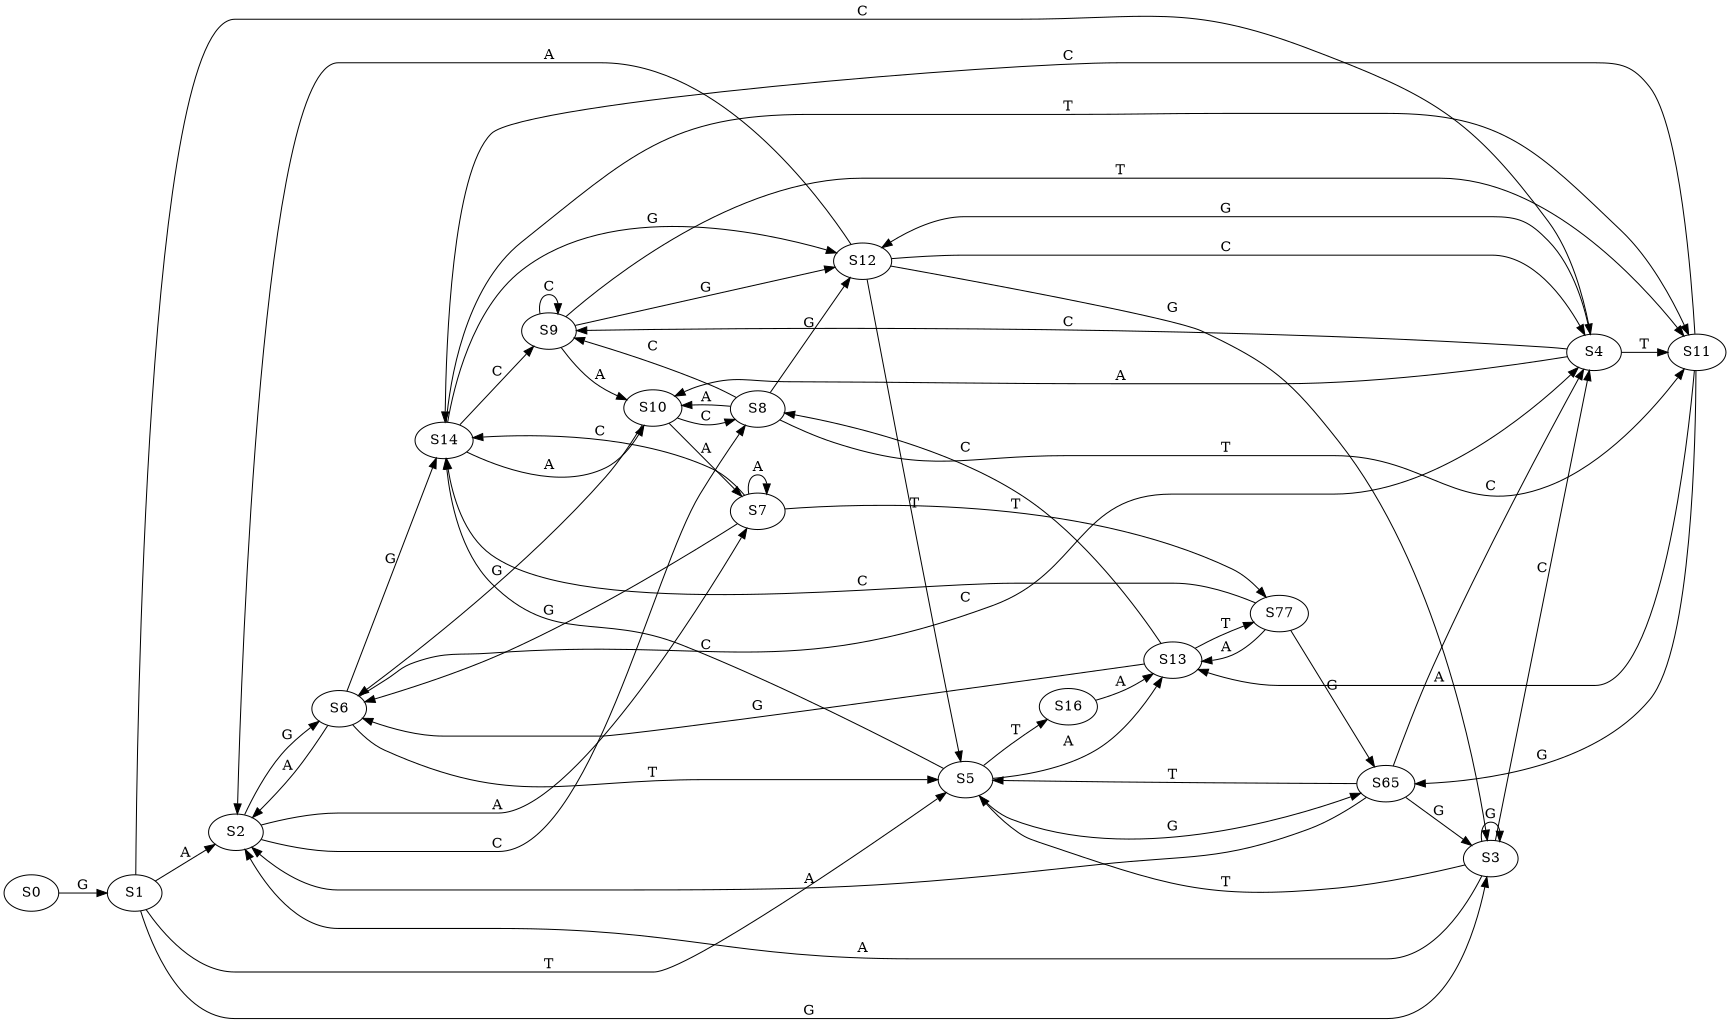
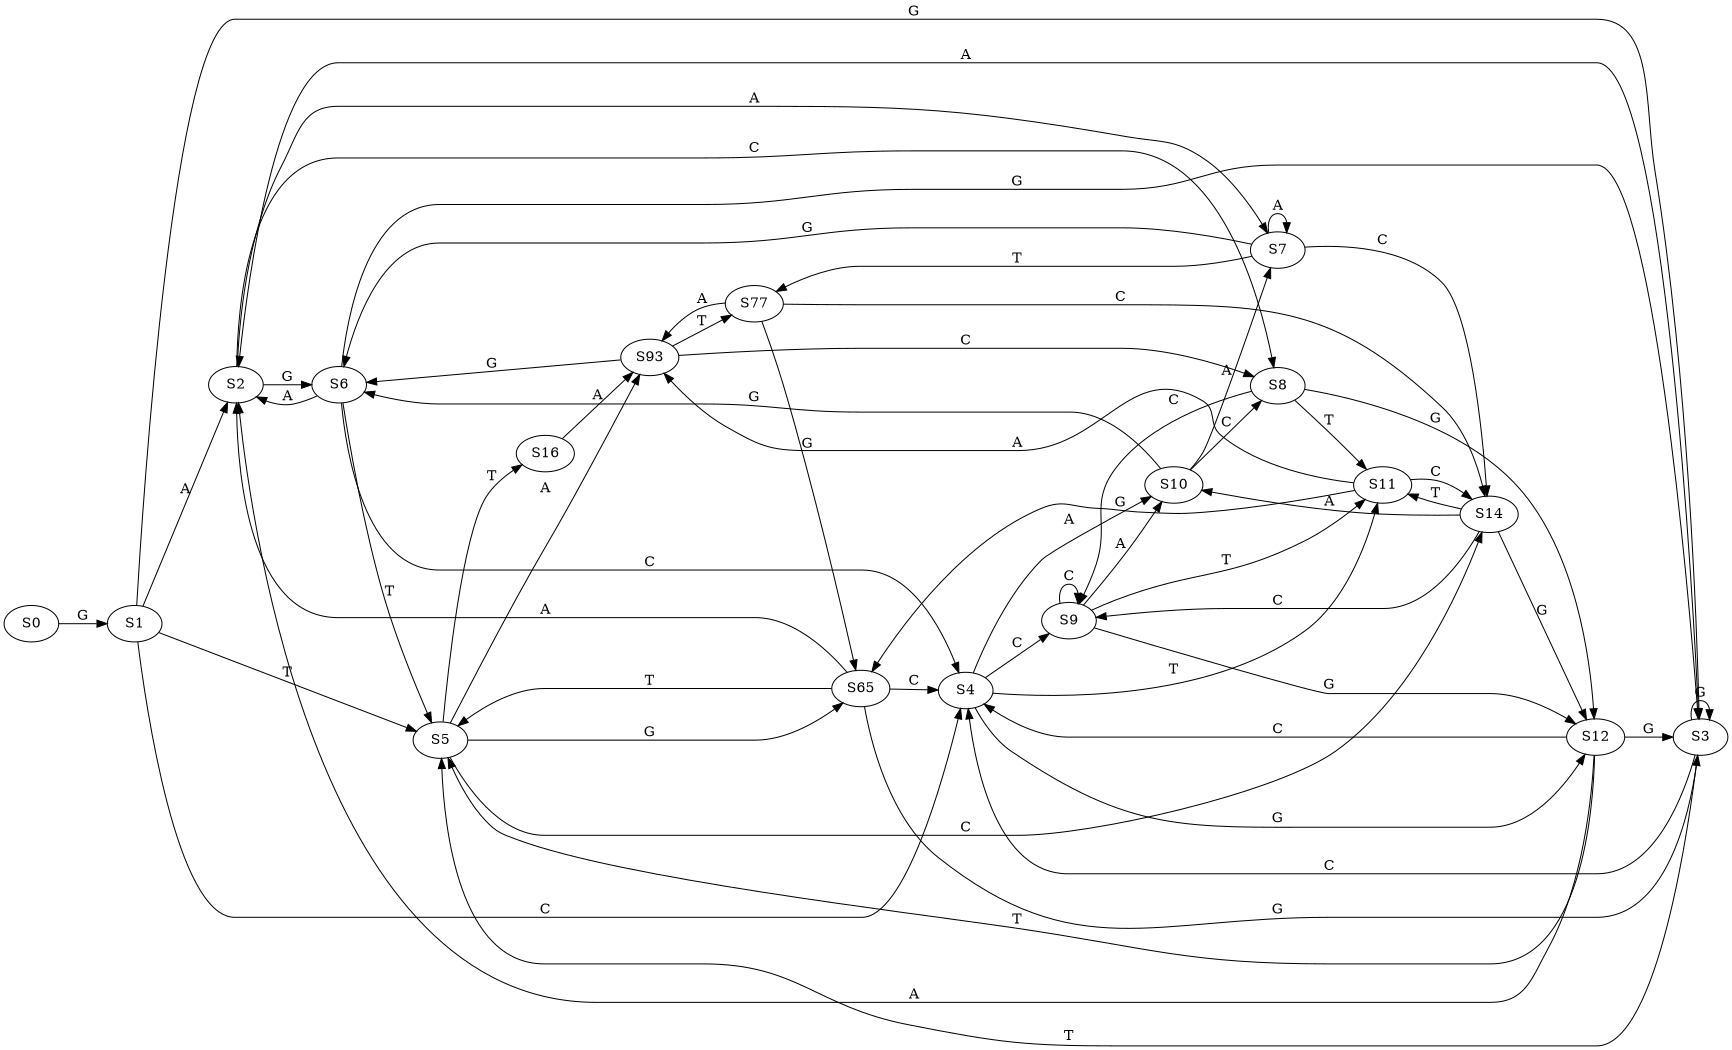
edge "S8" -> "S10": removed, label "A"
edge "S6" -> "S14": now "S6" -> "S3"
node "S13": label "S13" -> "S93"
